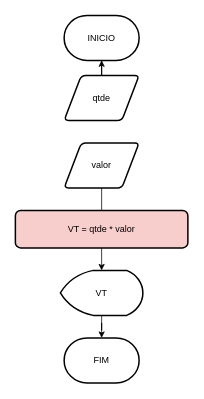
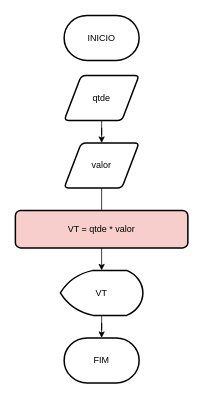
edge "qtde" -> "INICIO": now "qtde" -> "valor"
